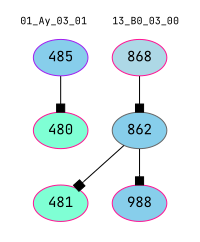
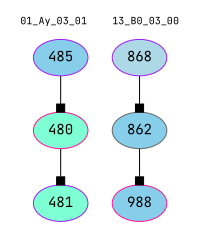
node "868": color deeppink -> purple
edge "862" -> "481": now "480" -> "481"
node "481": color deeppink -> purple
